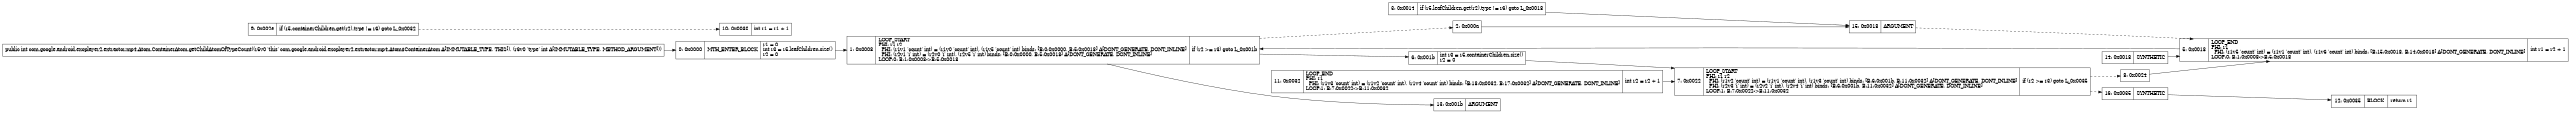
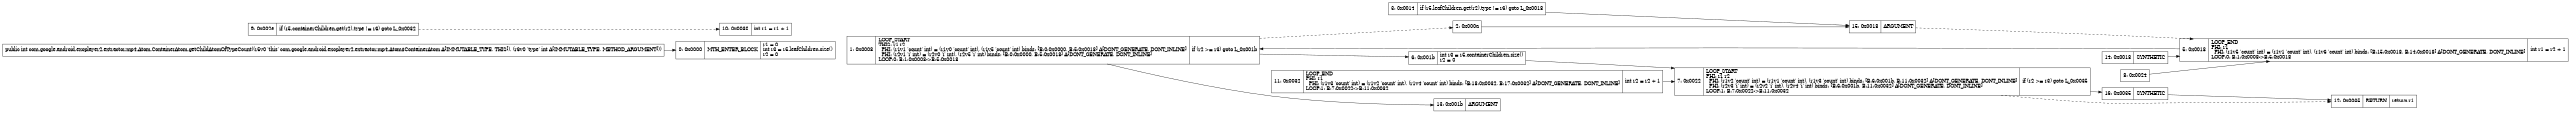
node "1: 0x0008": text "PHI: r1 r2" -> "THIS: r1 r2"
edge "0: 0x0000" -> "1: 0x0008": removed
edge "7: 0x0022" -> "8: 0x0024": now "7: 0x0022" -> "12: 0x0035"
edge "7: 0x0022" -> "16: 0x0035": style dashed -> solid
node "12: 0x0035": text "BLOCK" -> "RETURN"
